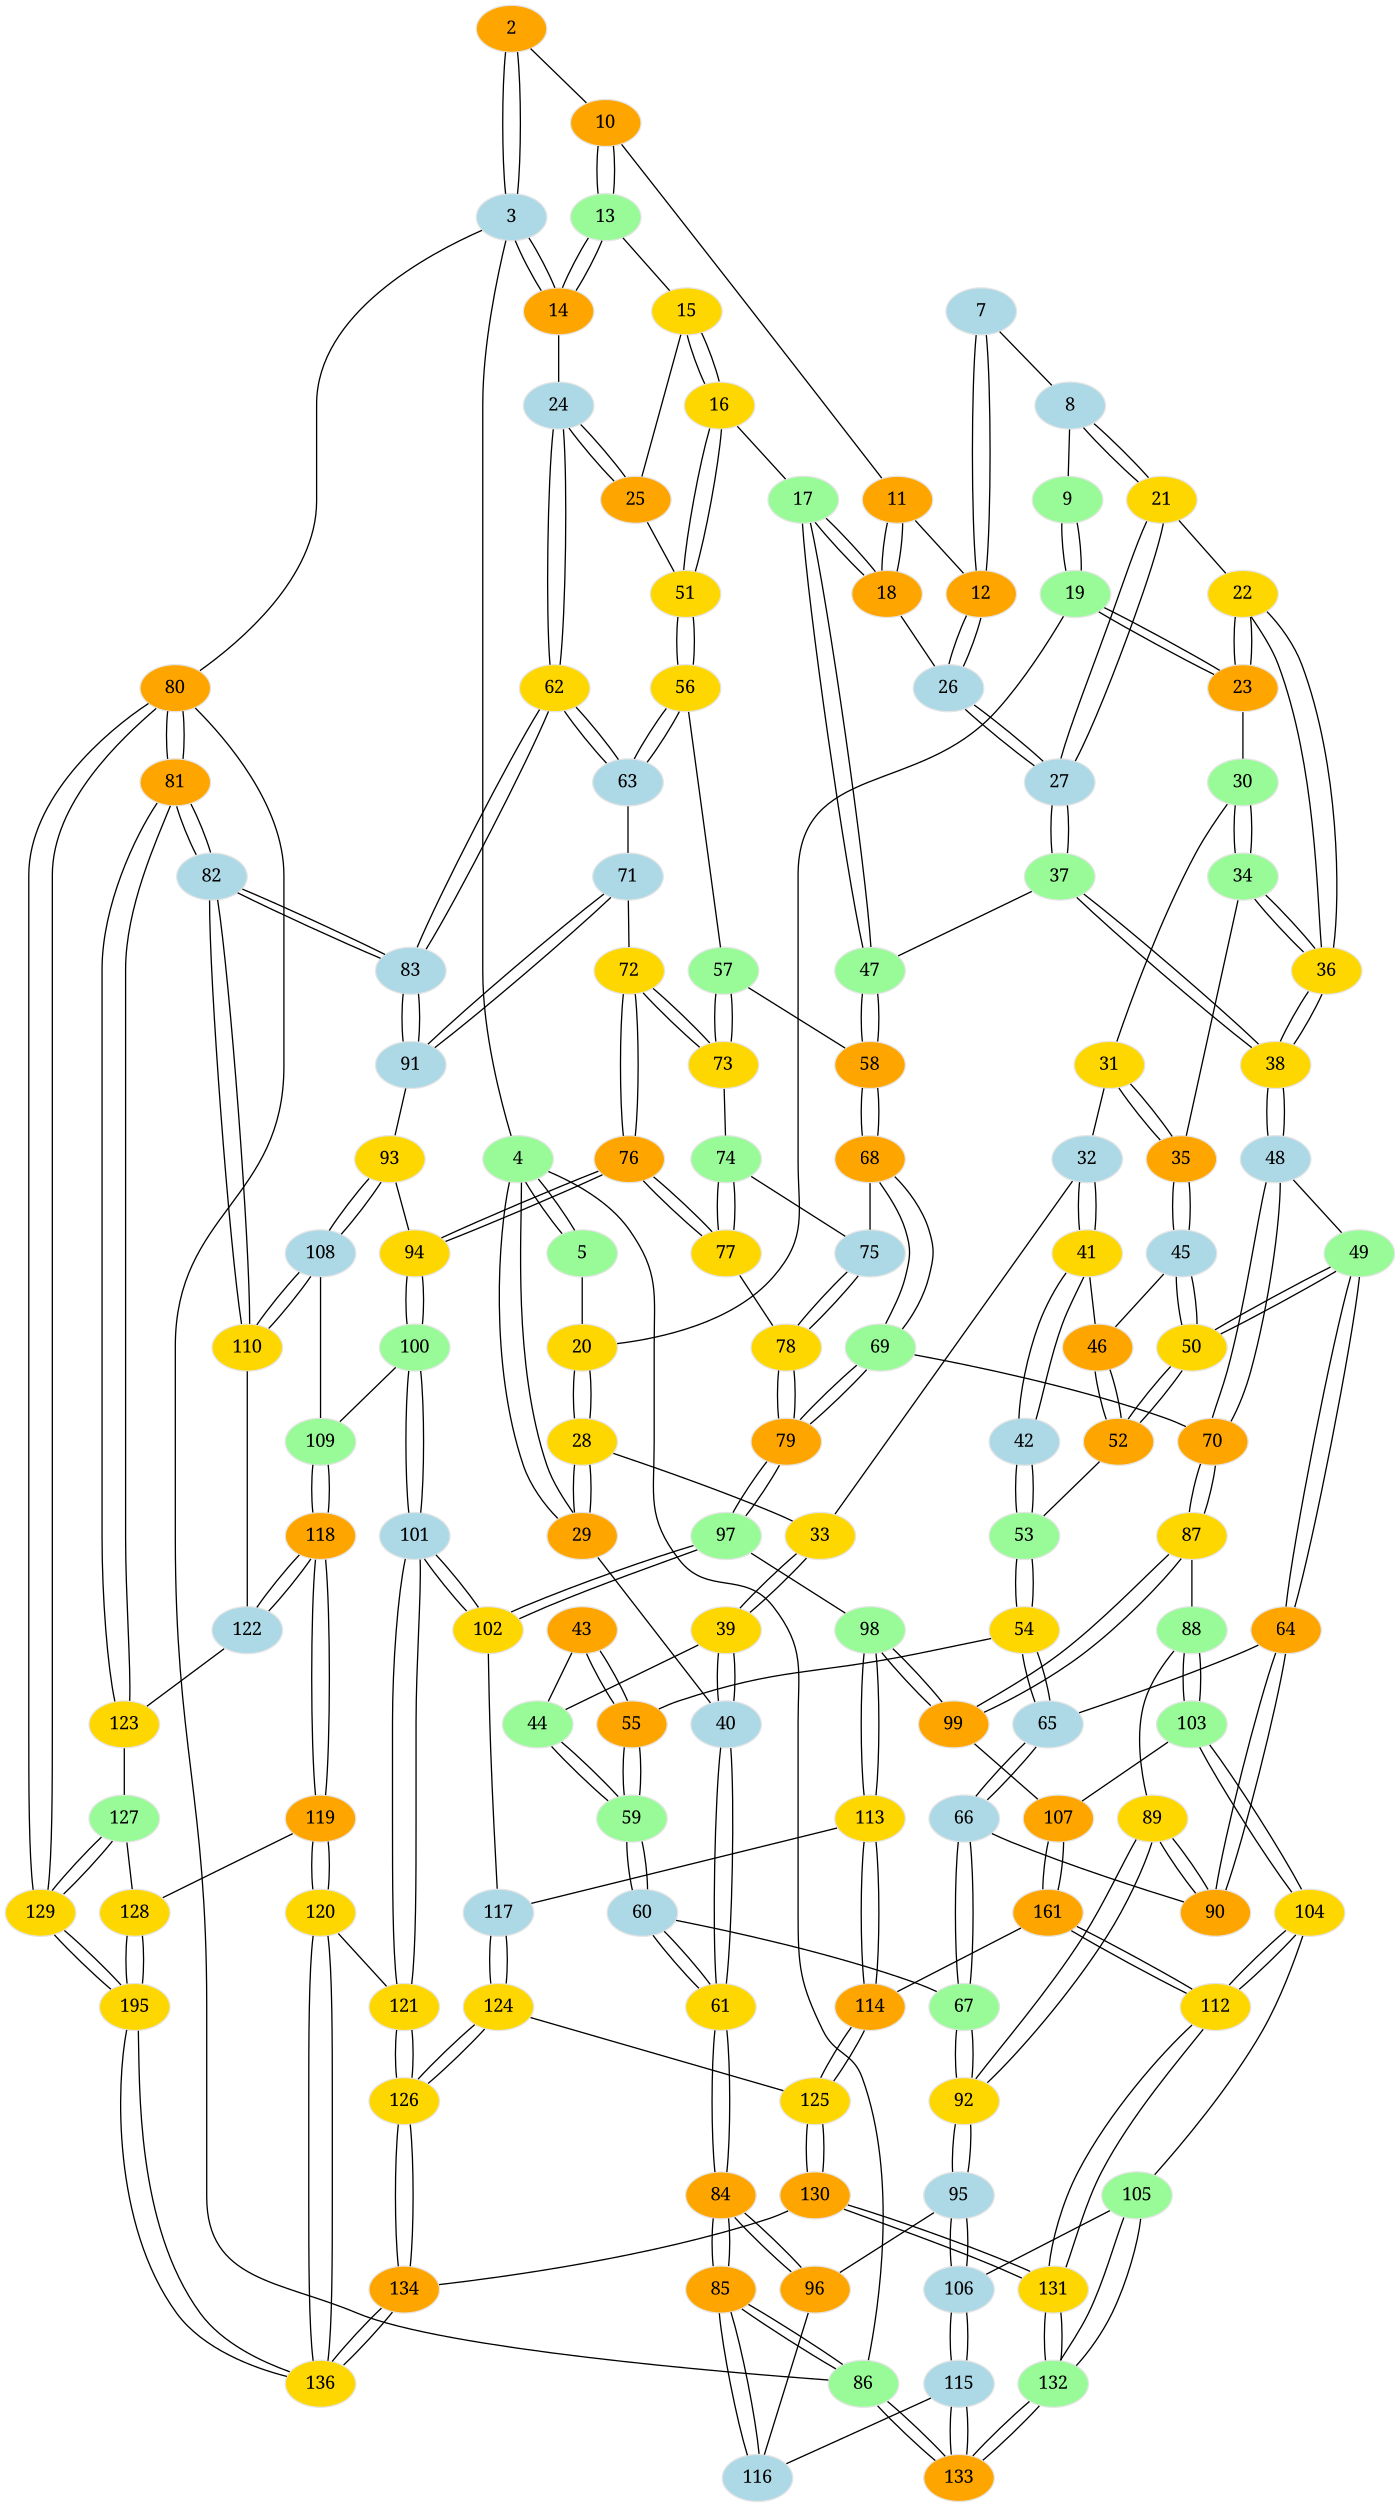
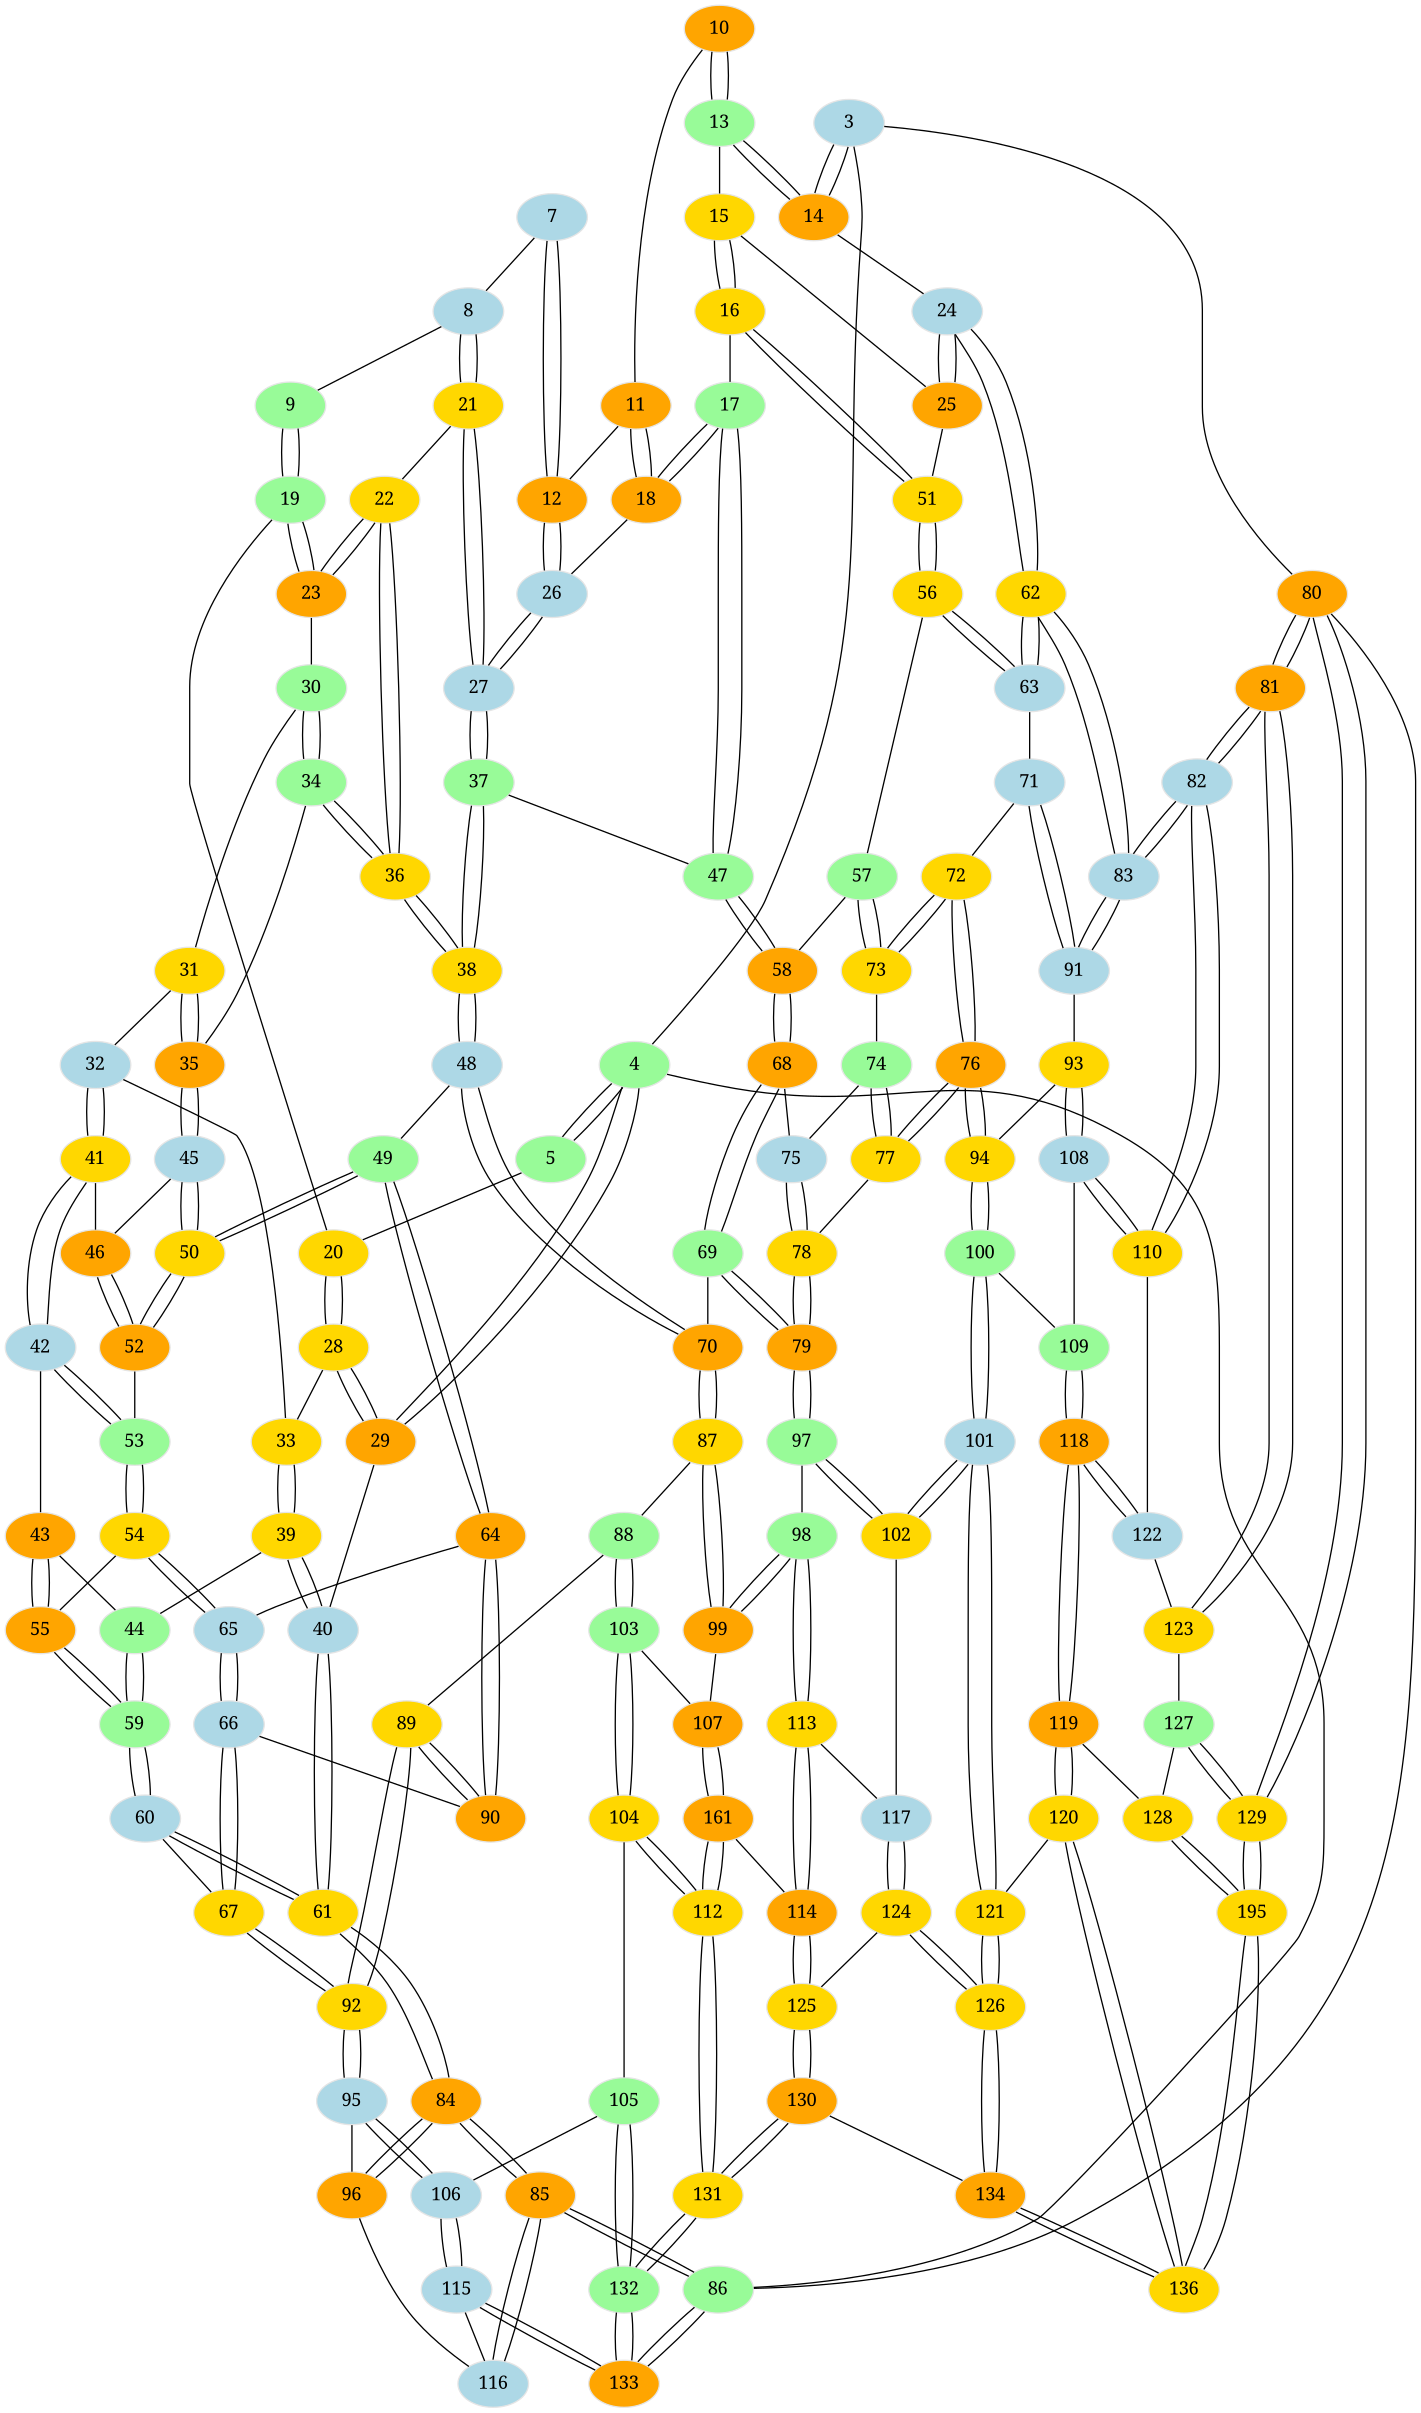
node "2": removed
edge "42" -- "43": added
node "67": fillcolor palegreen -> gold
